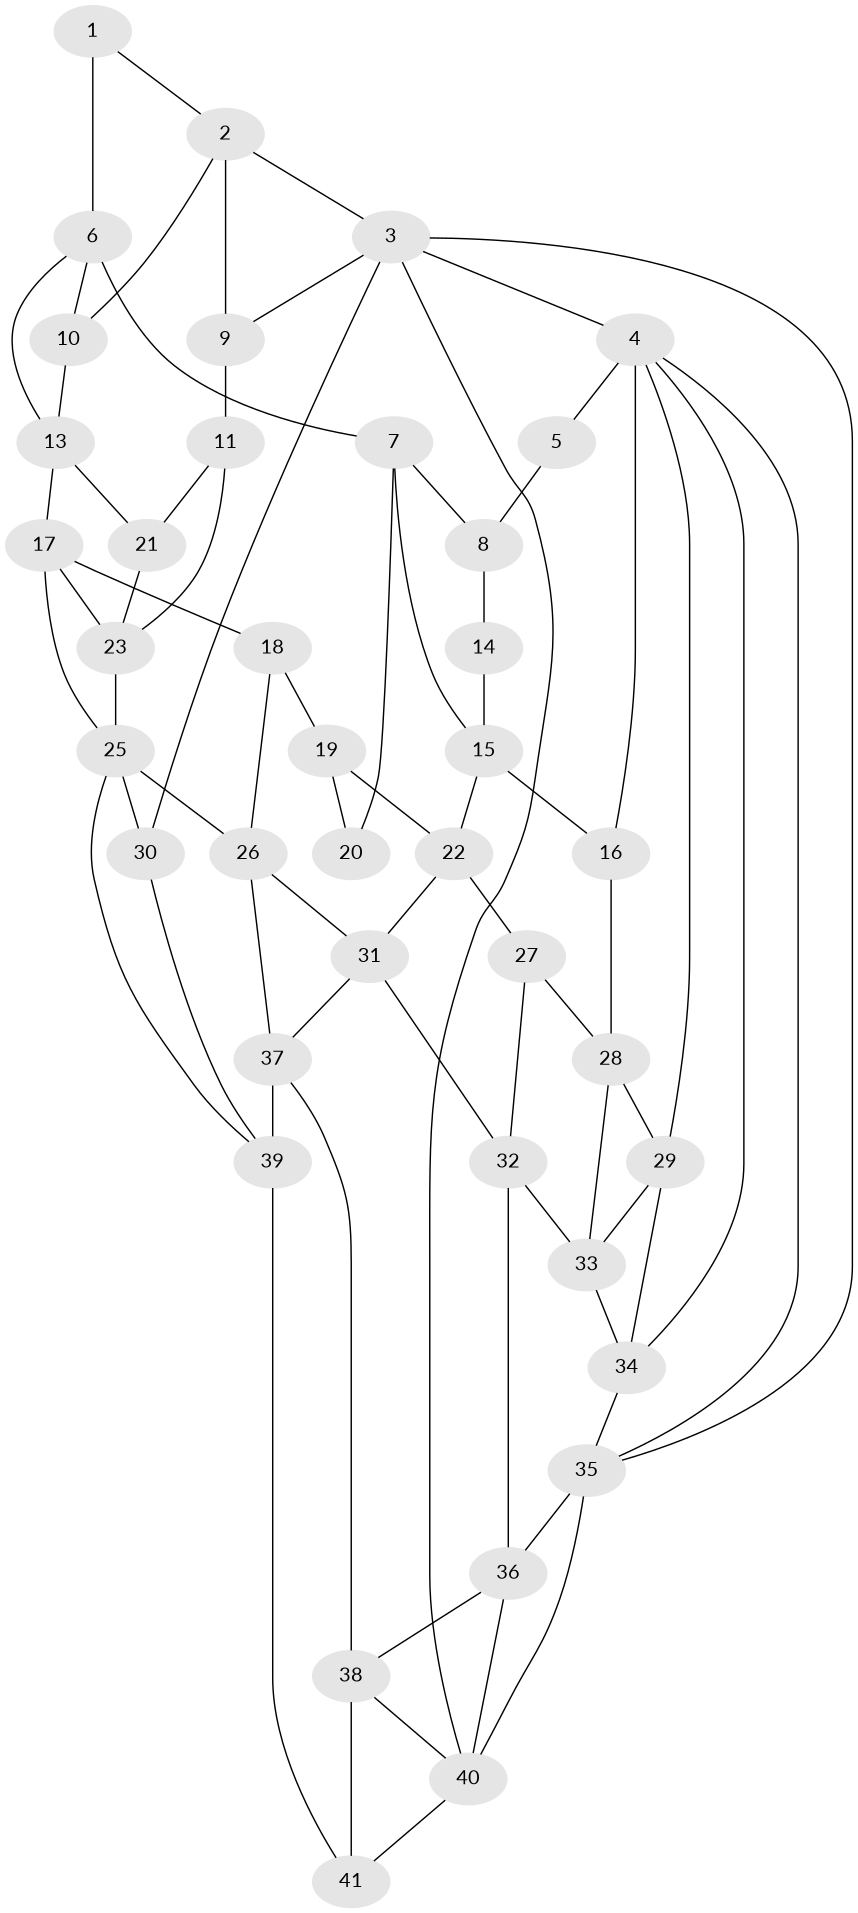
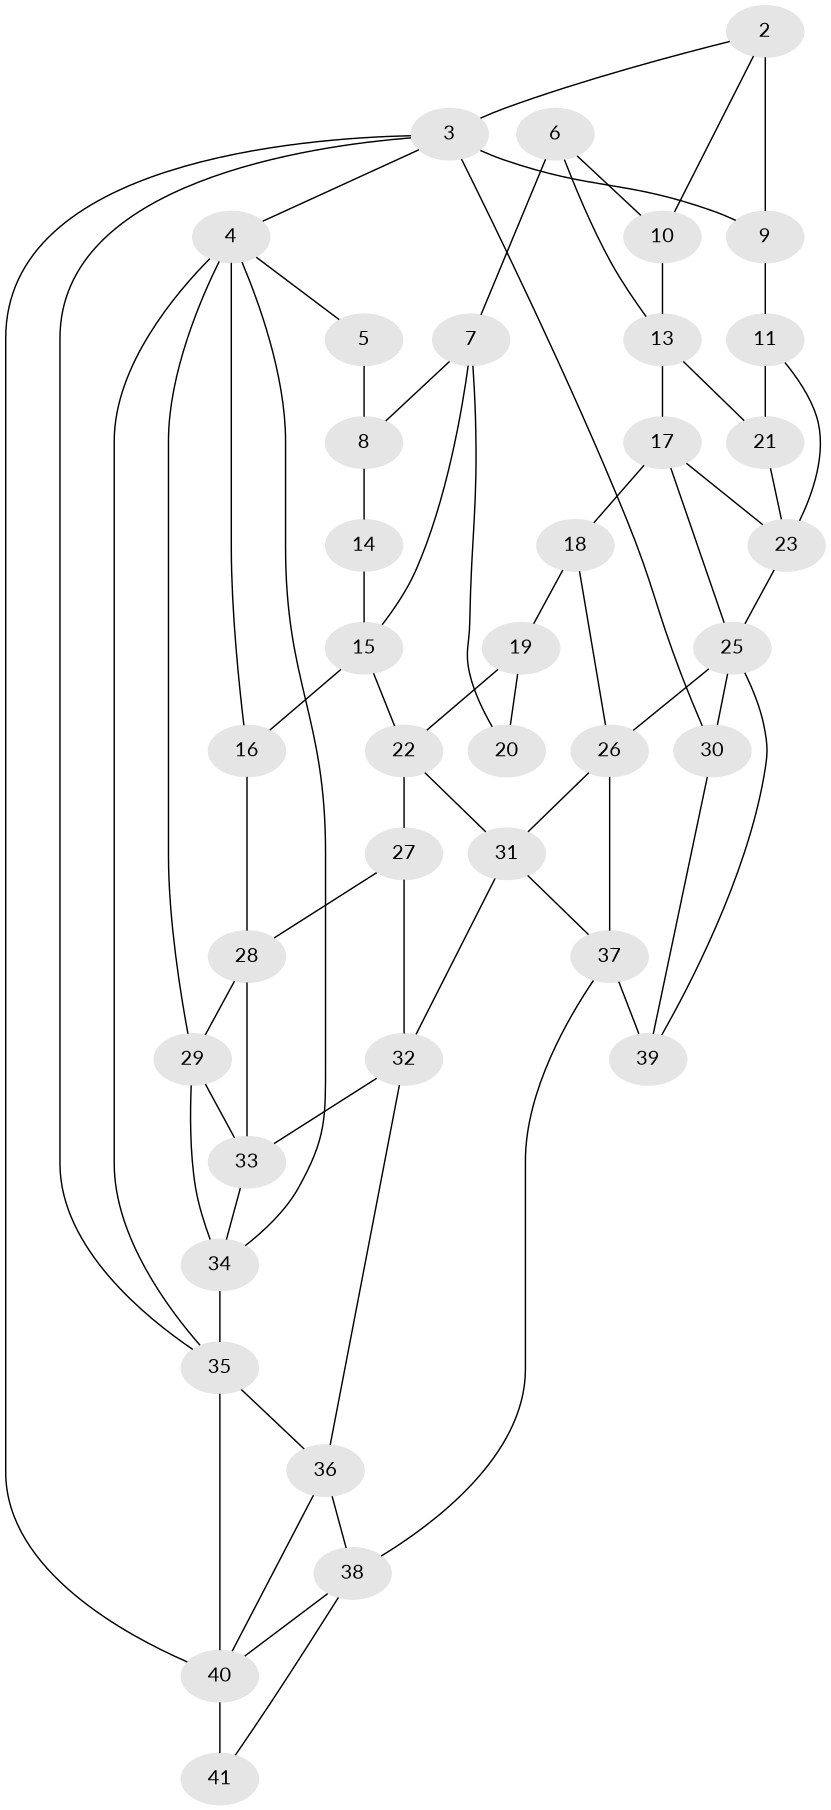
node "1": removed
edge "39" -- "41": removed
